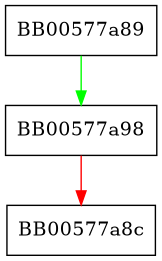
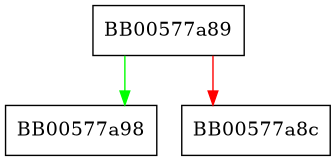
edge "BB00577a98" -> "BB00577a8c": now "BB00577a89" -> "BB00577a8c"
